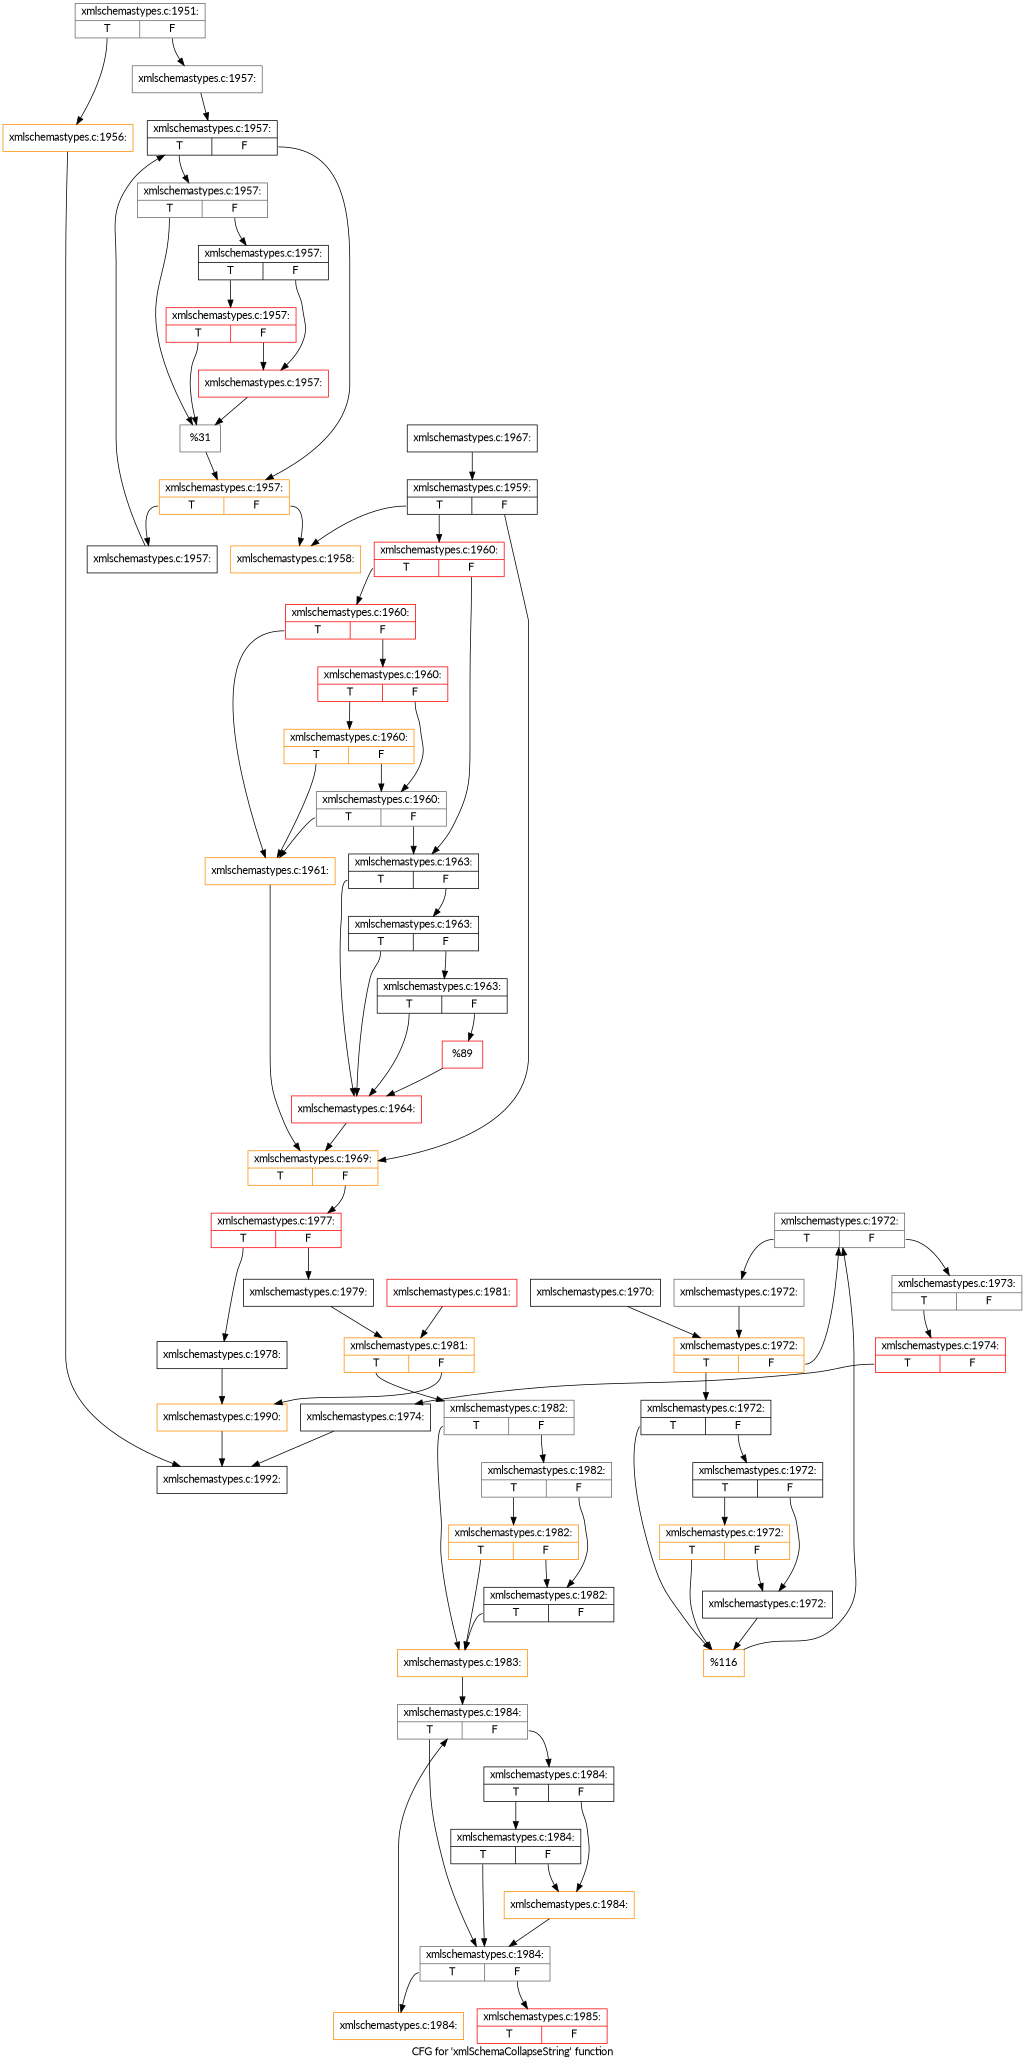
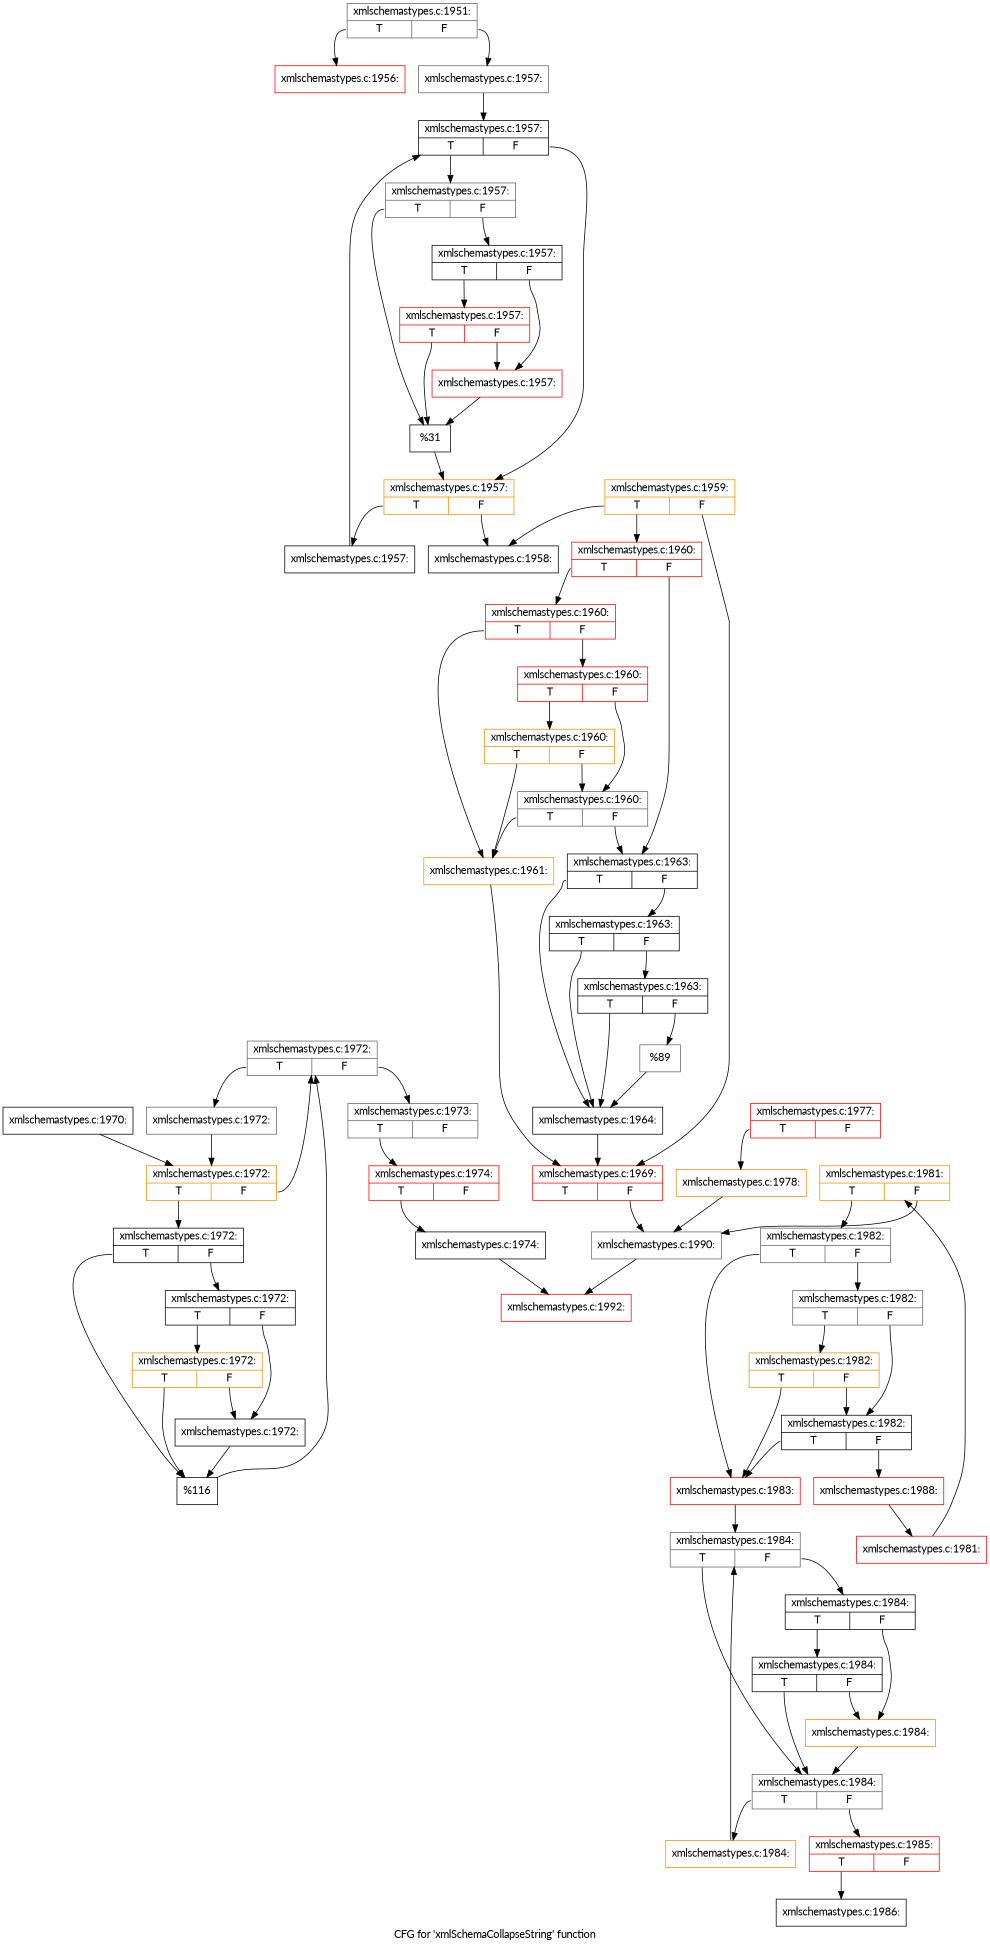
node "xmlschemastypes.c:1956:": color darkorange -> red
node "%31": color gray40 -> black
node "xmlschemastypes.c:1967:": removed
node "xmlschemastypes.c:1959:": color black -> darkorange
node "xmlschemastypes.c:1958:": color darkorange -> black
edge "xmlschemastypes.c:1956:" -> "xmlschemastypes.c:1992:": removed
node "%89": color red -> gray40
node "xmlschemastypes.c:1964:": color red -> black
node "xmlschemastypes.c:1969:": color darkorange -> red
edge "xmlschemastypes.c:1969:" -> "xmlschemastypes.c:1977:": now "xmlschemastypes.c:1969:" -> "xmlschemastypes.c:1990:"
node "xmlschemastypes.c:1979:": removed
node "xmlschemastypes.c:1978:": color black -> darkorange
node "xmlschemastypes.c:1990:": color darkorange -> gray40
node "xmlschemastypes.c:1992:": color black -> red
node "xmlschemastypes.c:1988:": added
node "xmlschemastypes.c:1983:": color darkorange -> red
node "%116": color darkorange -> black
node "xmlschemastypes.c:1986:": added
